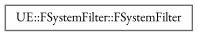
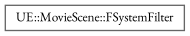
node "UE::FSystemFilter::FSystemFilter": label "UE::FSystemFilter::FSystemFilter" -> "UE::MovieScene::FSystemFilter"
